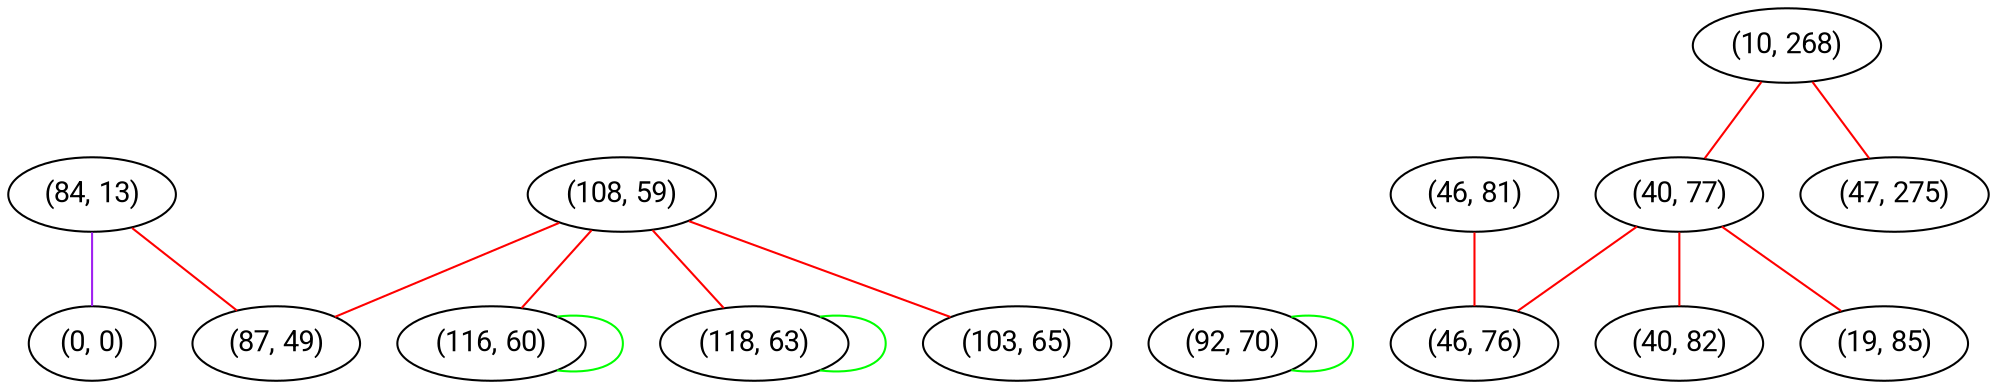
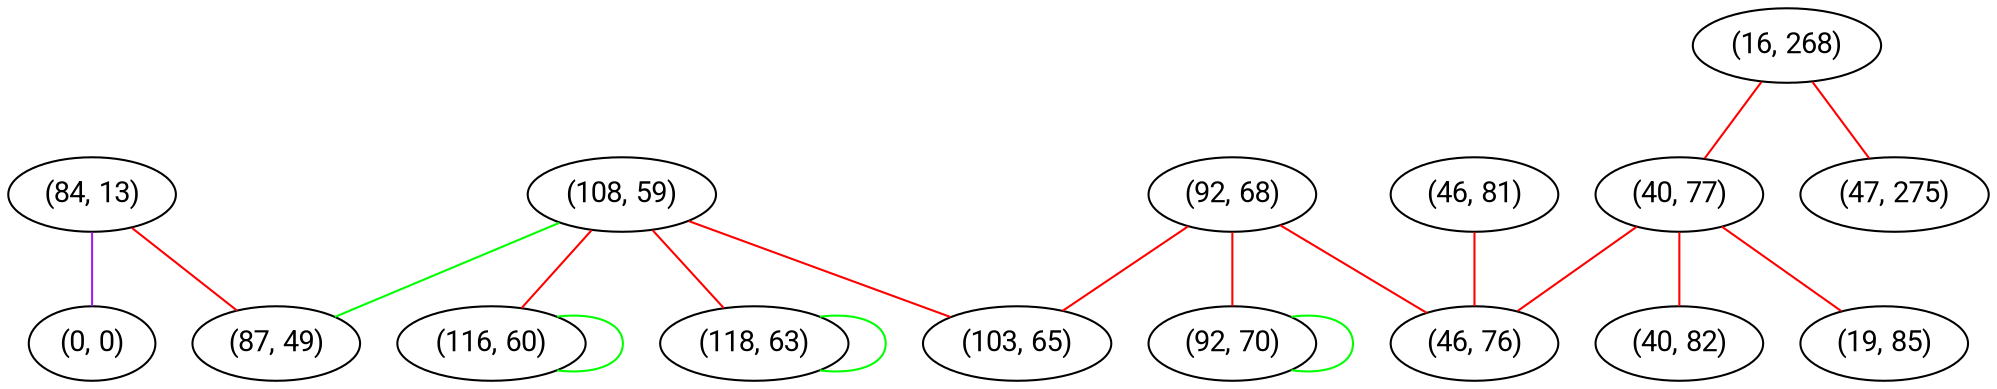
node "(10, 268)": label "(10, 268)" -> "(16, 268)"
node "(92, 68)": added
edge "(108, 59)" -- "(87, 49)": color red -> green
